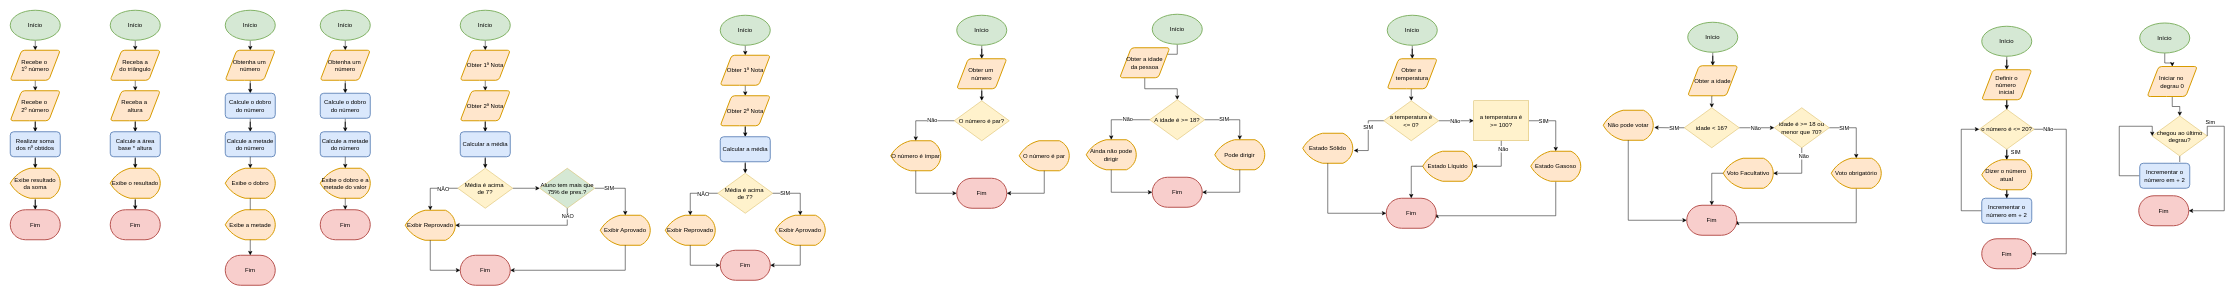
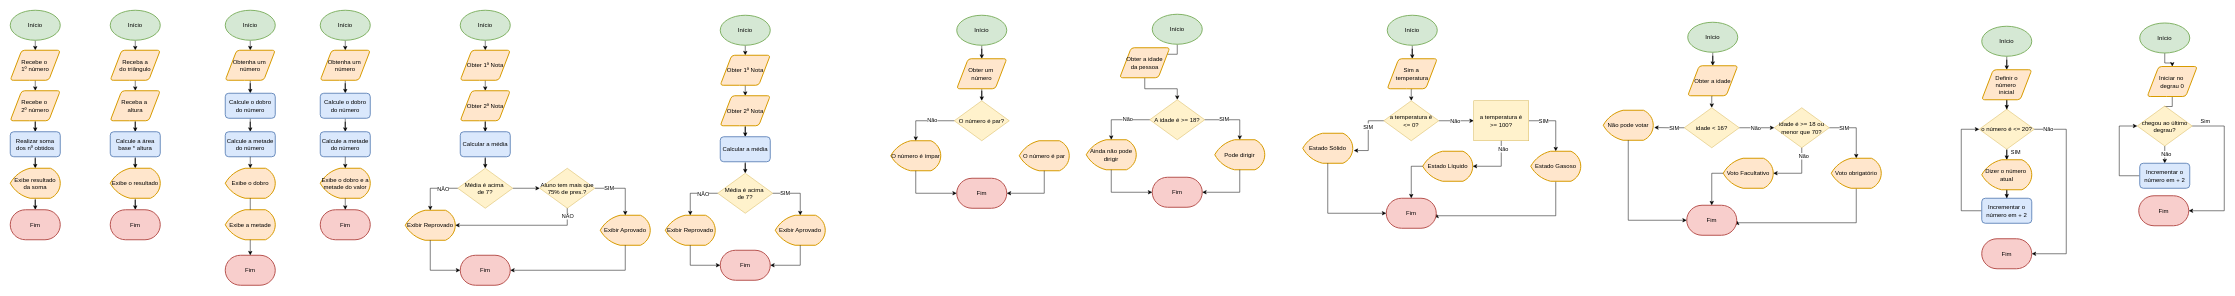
node "Obter a temperatura": label "Obter a temperatura" -> "Sim a temperatura"
node "chegou ao último degrau?": moved (2180, 136) -> (2165, 126)
node "Aluno tem mais que 75% de pres.?": fillcolor #d5e8d4 -> #fff2cc
